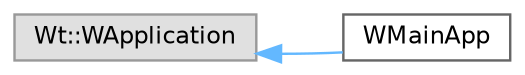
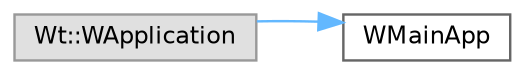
edge "WMainApp" -> "Wt::WApplication": reversed
